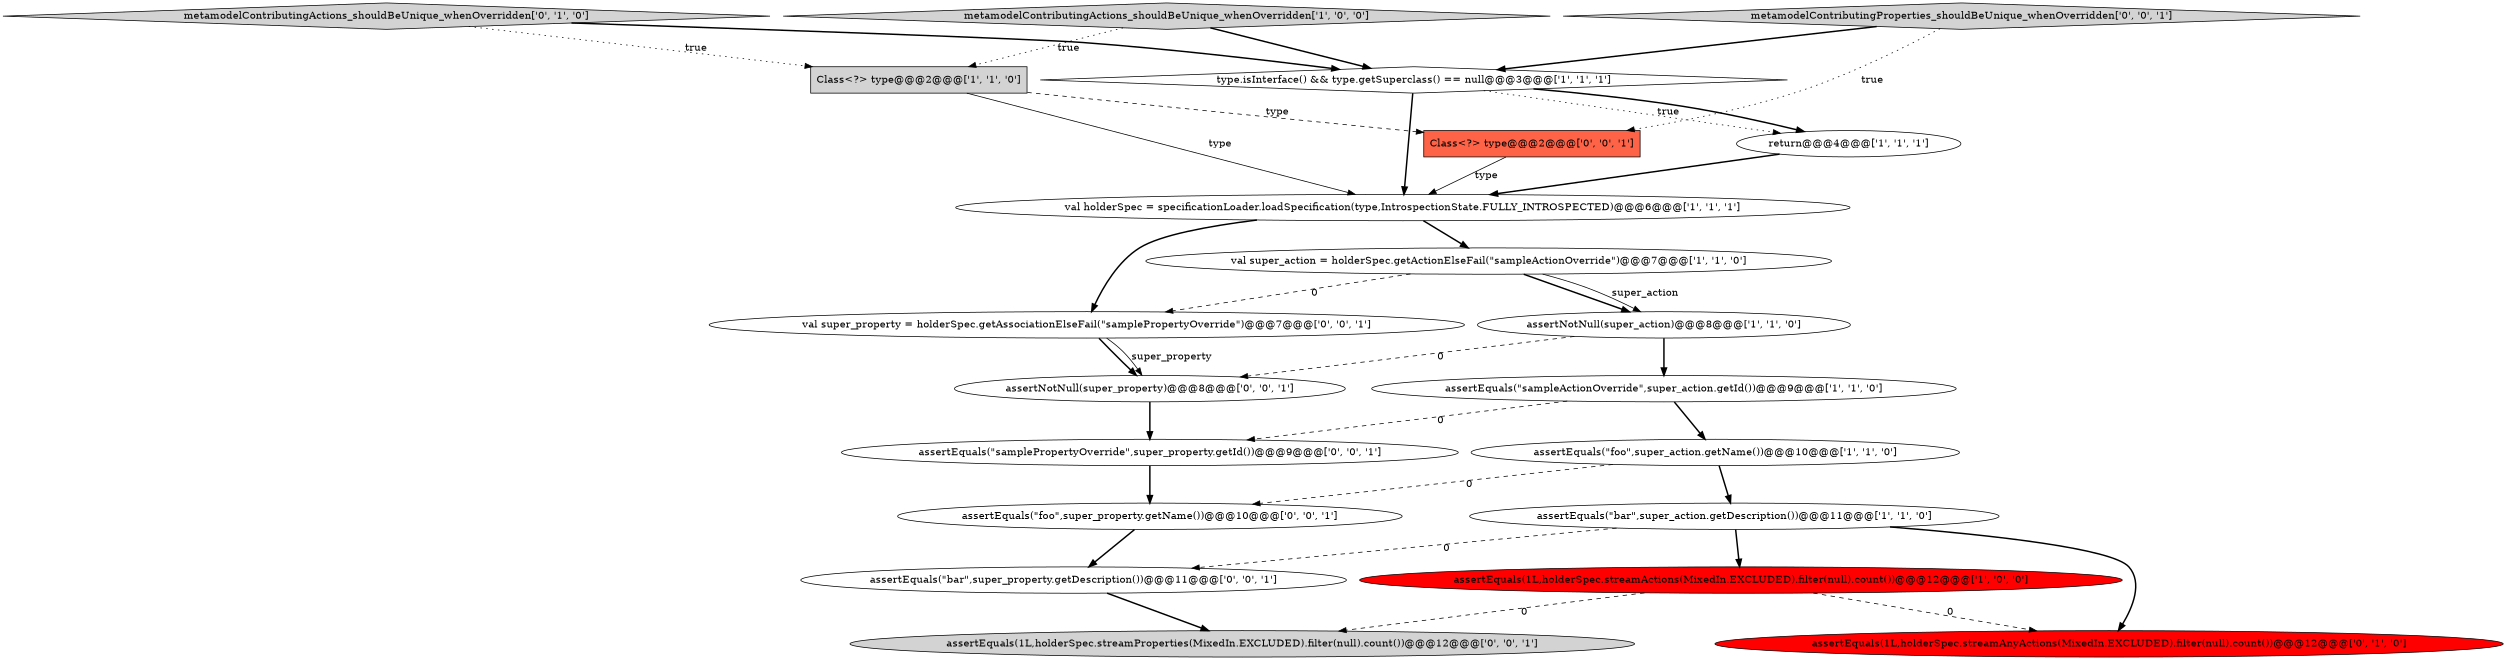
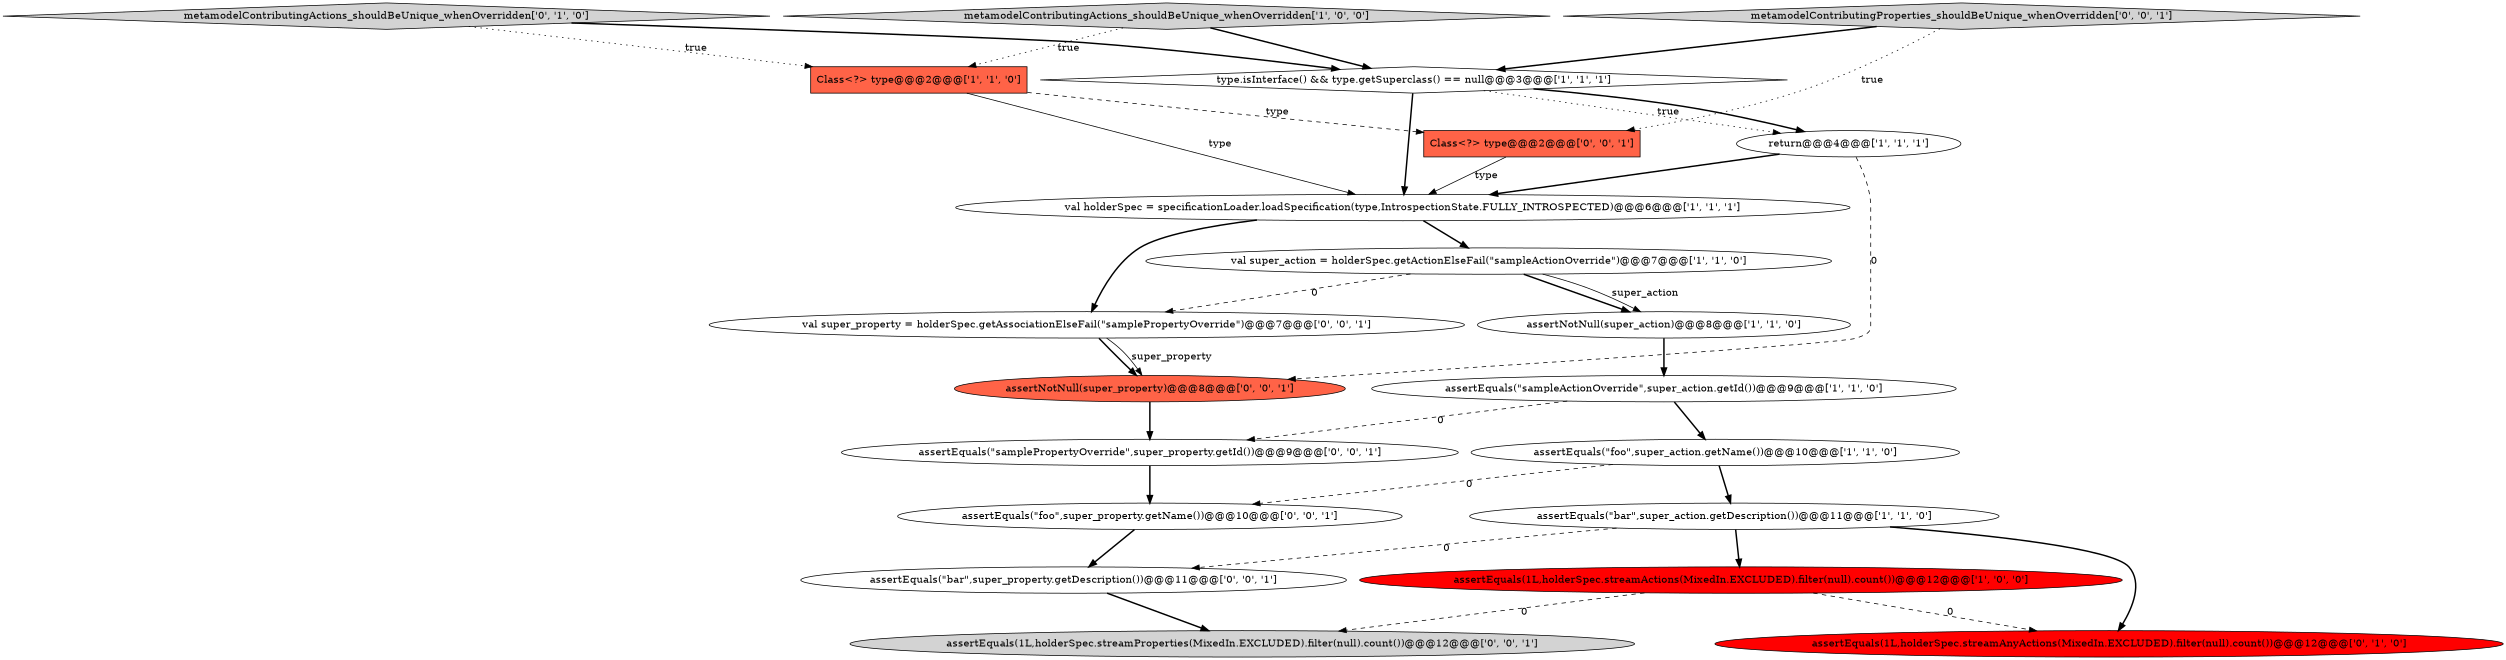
node "Class<?> type@@@2@@@['1', '1', '0']": fillcolor lightgray -> tomato
edge "assertNotNull(super_action)@@@8@@@['1', '1', '0']" -> "assertNotNull(super_property)@@@8@@@['0', '0', '1']": now "return@@@4@@@['1', '1', '1']" -> "assertNotNull(super_property)@@@8@@@['0', '0', '1']"
node "assertNotNull(super_property)@@@8@@@['0', '0', '1']": fillcolor white -> tomato
